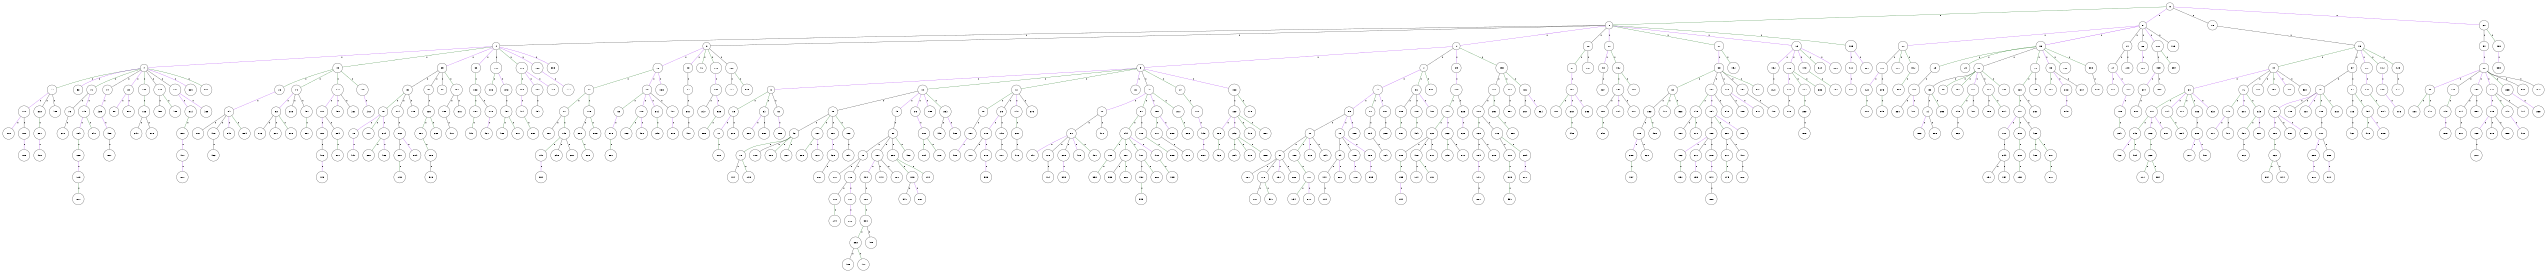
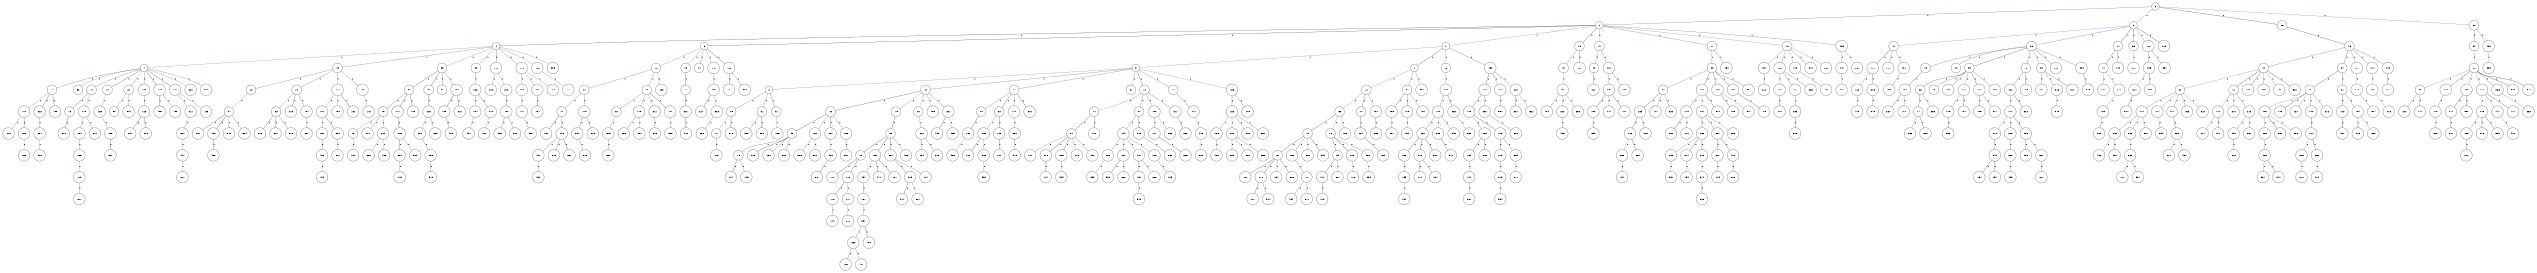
edge "203" -- "309": now "776" -- "309"
edge "333" -- "340": now "222" -- "340"
